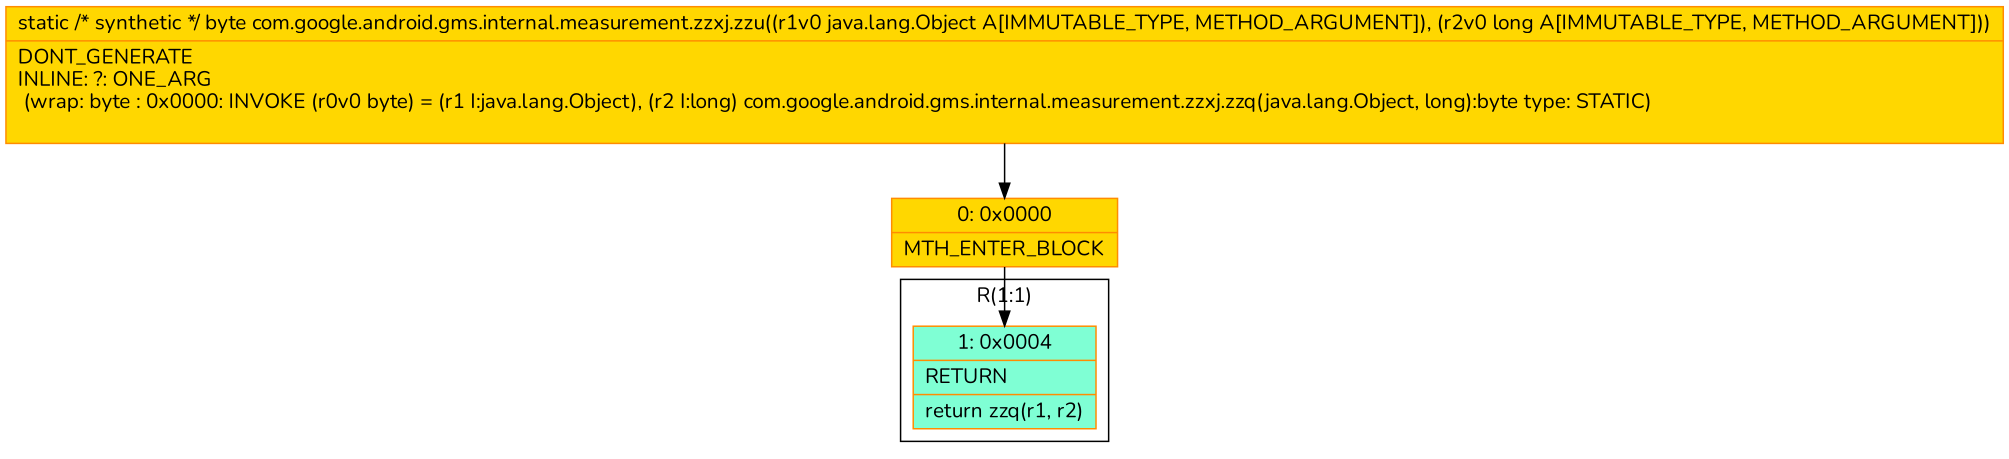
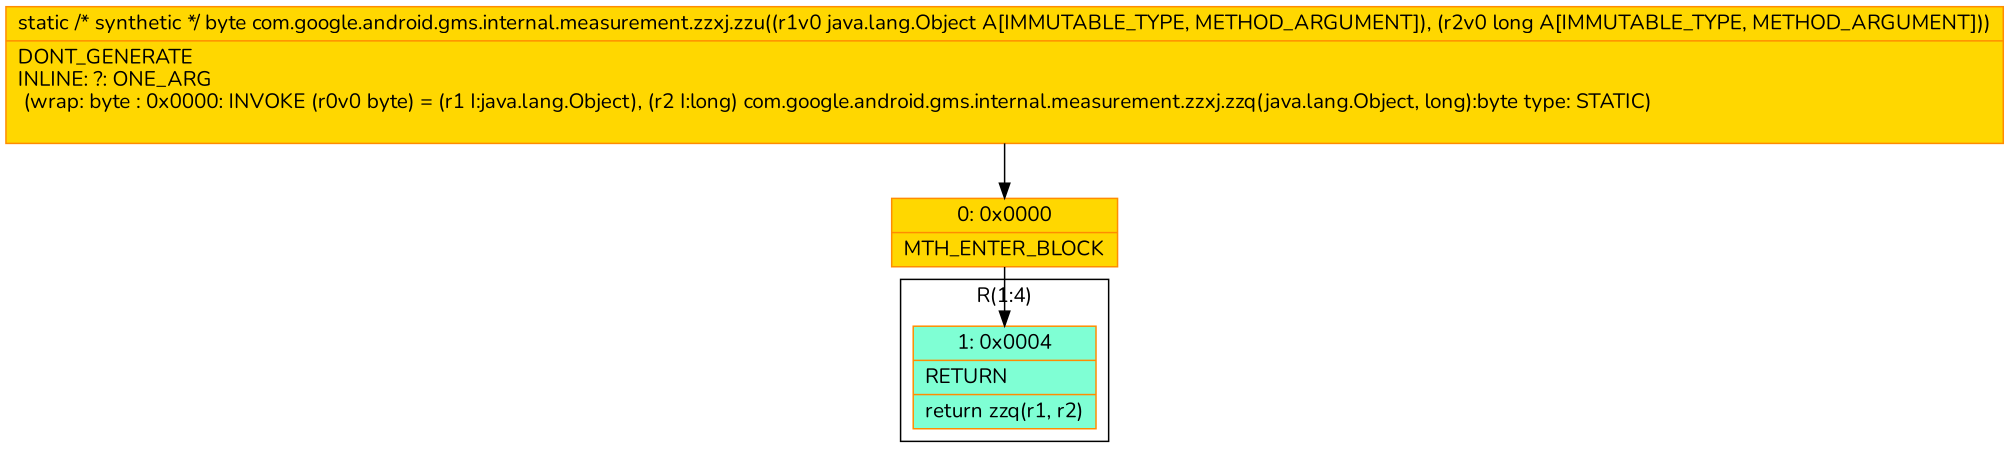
cluster "R(1:1)": label "R(1:1)" -> "R(1:4)"
